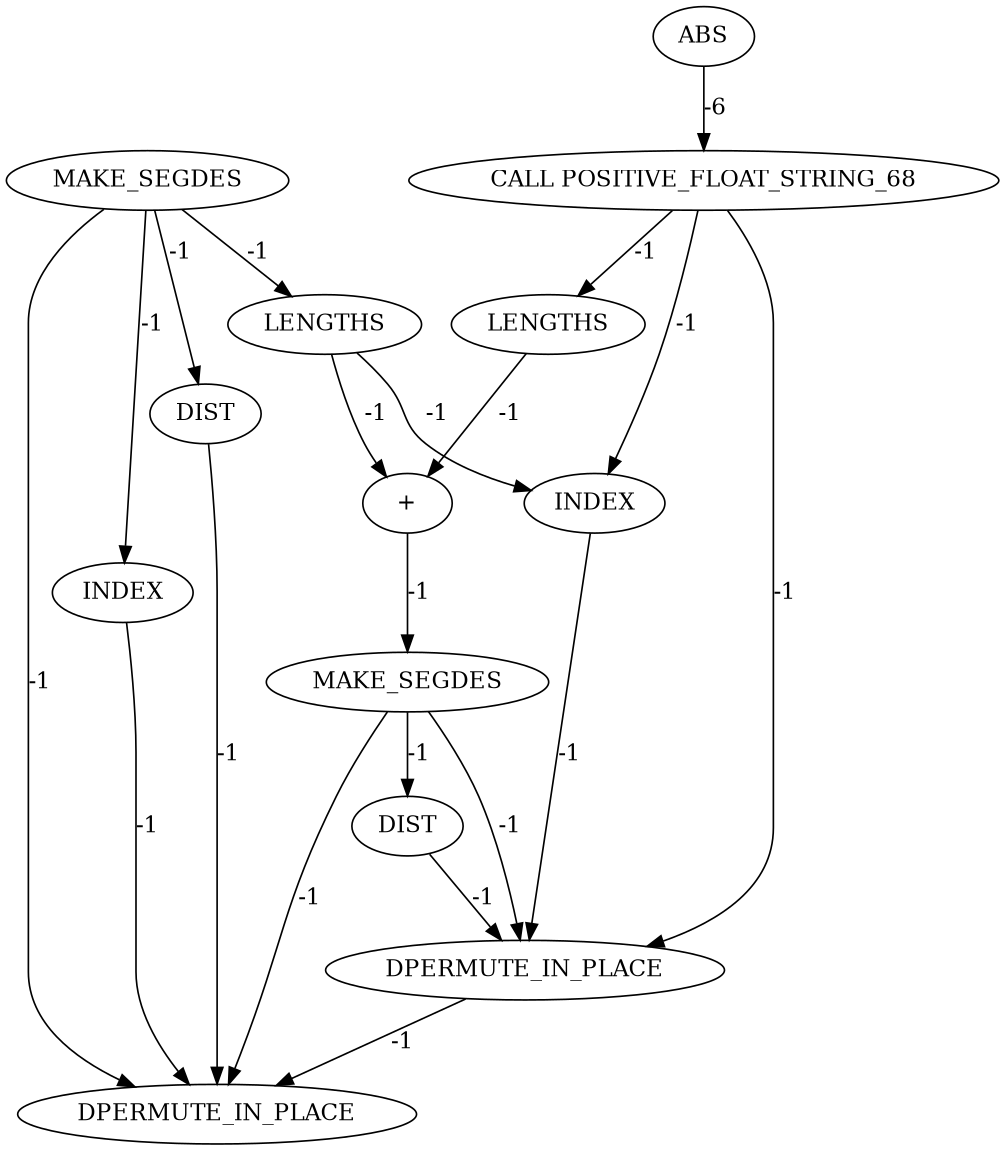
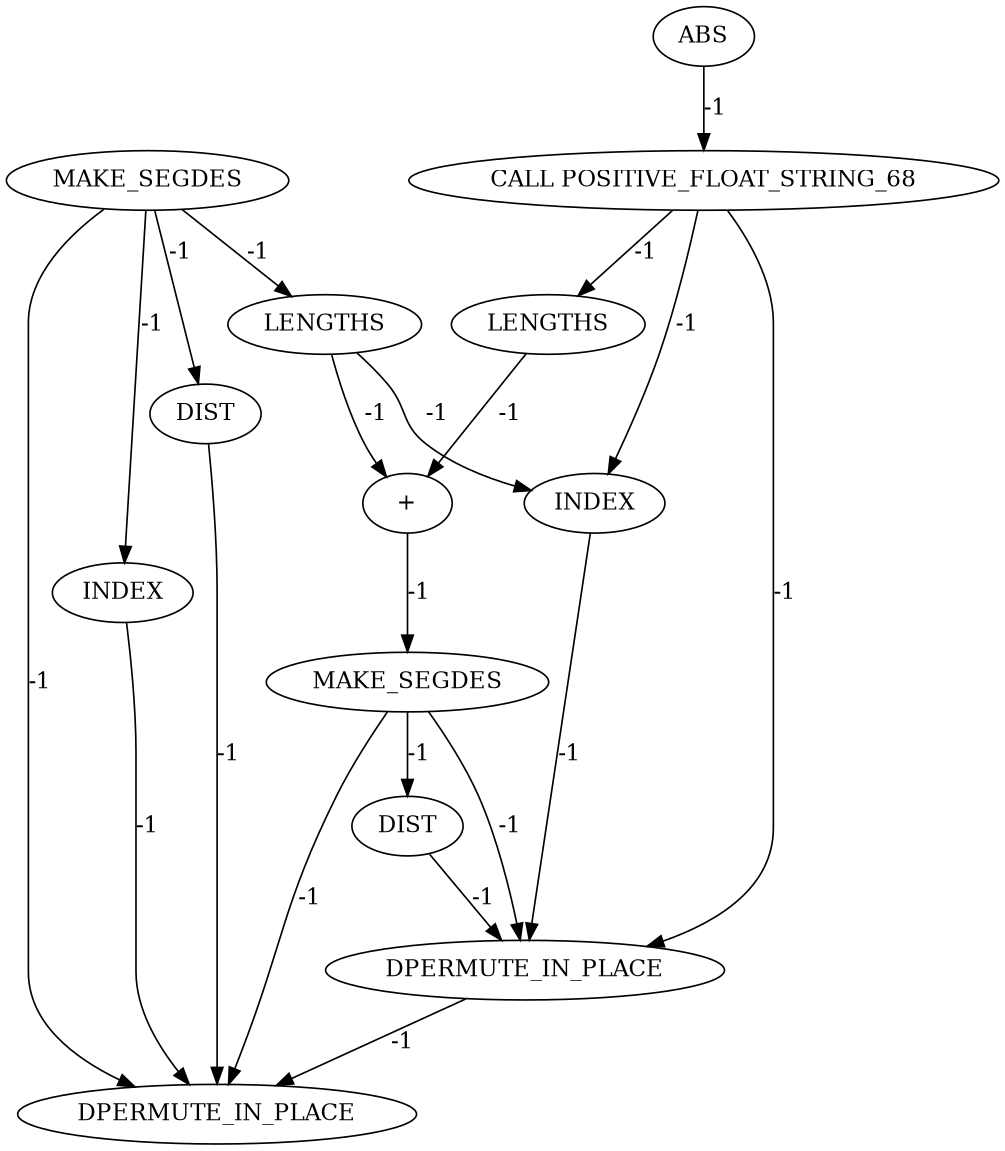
edge "ABS" -> "CALL POSITIVE_FLOAT_STRING_68": label "-6" -> "-1"
